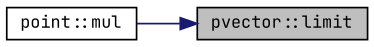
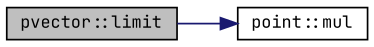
edge "point::mul" -> "pvector::limit": reversed
